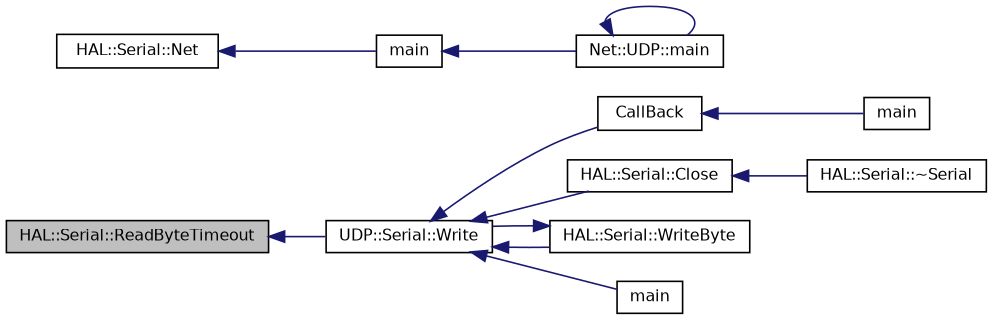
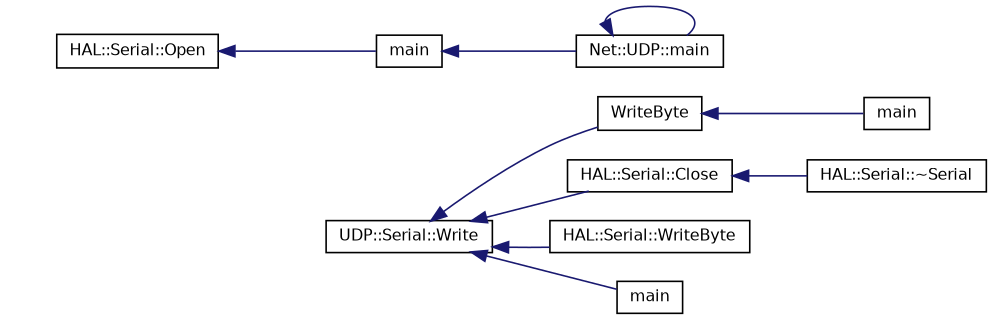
node "HAL::Serial::Net": label "HAL::Serial::Net" -> "HAL::Serial::Open"
node "CallBack": label "CallBack" -> "WriteByte"
edge "UDP::Serial::Write" -> "HAL::Serial::WriteByte": removed
node "HAL::Serial::ReadByteTimeout": removed
